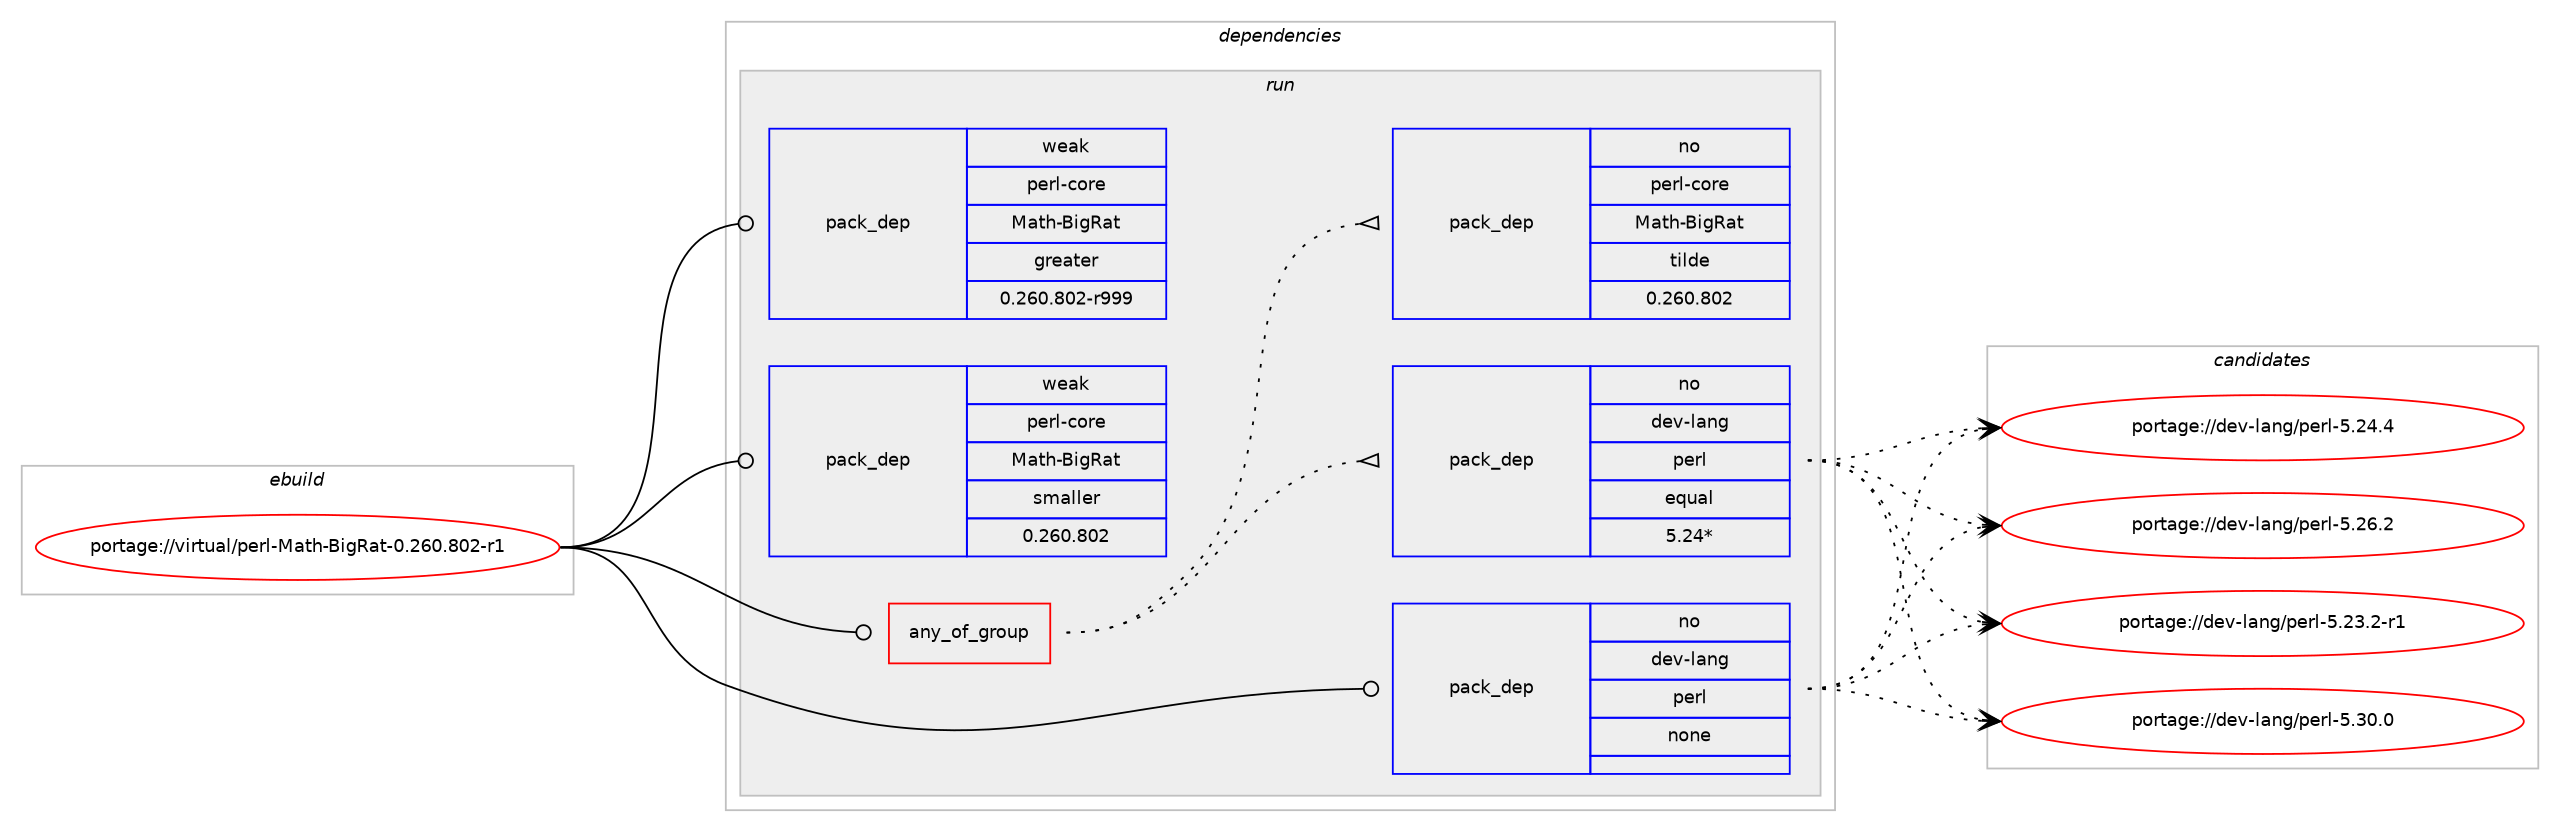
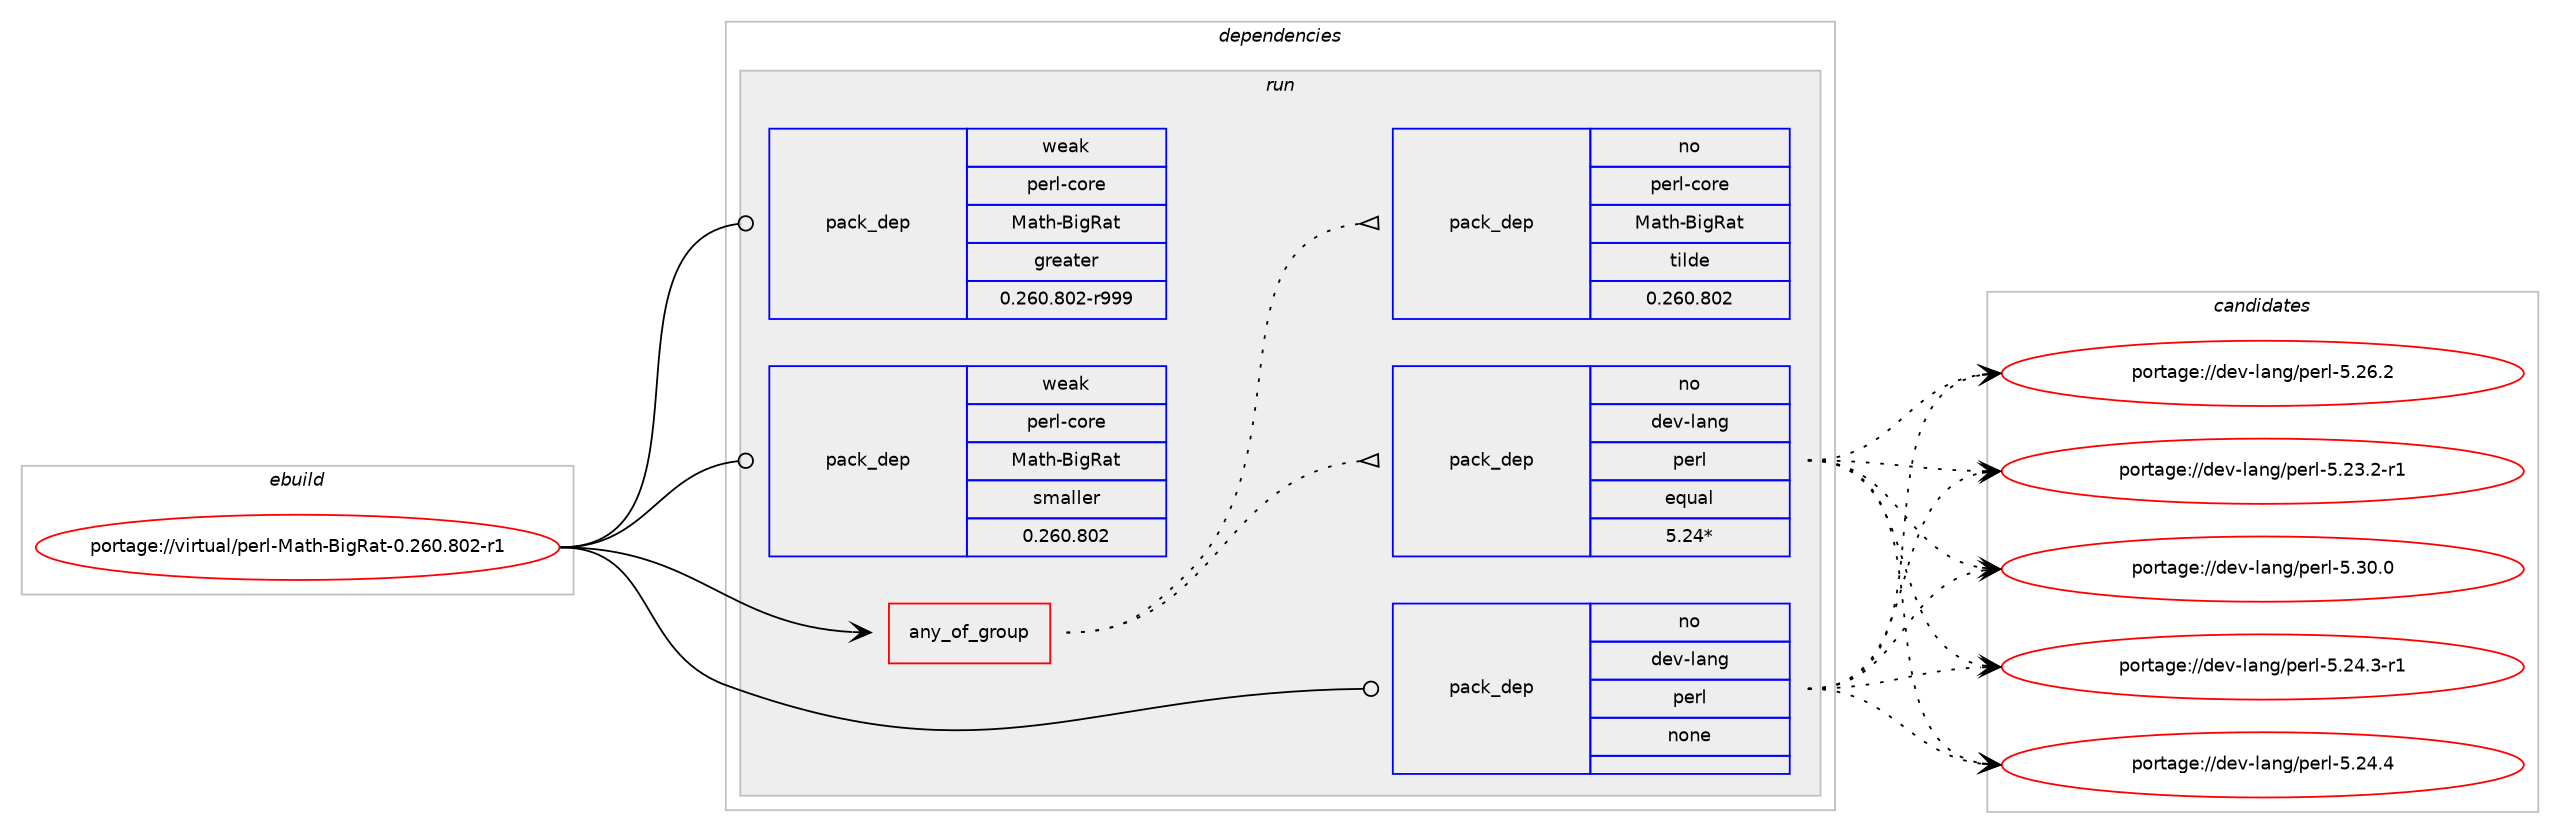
edge "portage://virtual/perl-Math-BigRat-0.260.802-r1" -> "any_of_group": arrowhead odot -> vee
node "portage://dev-lang/perl-5.24.3-r1": added
